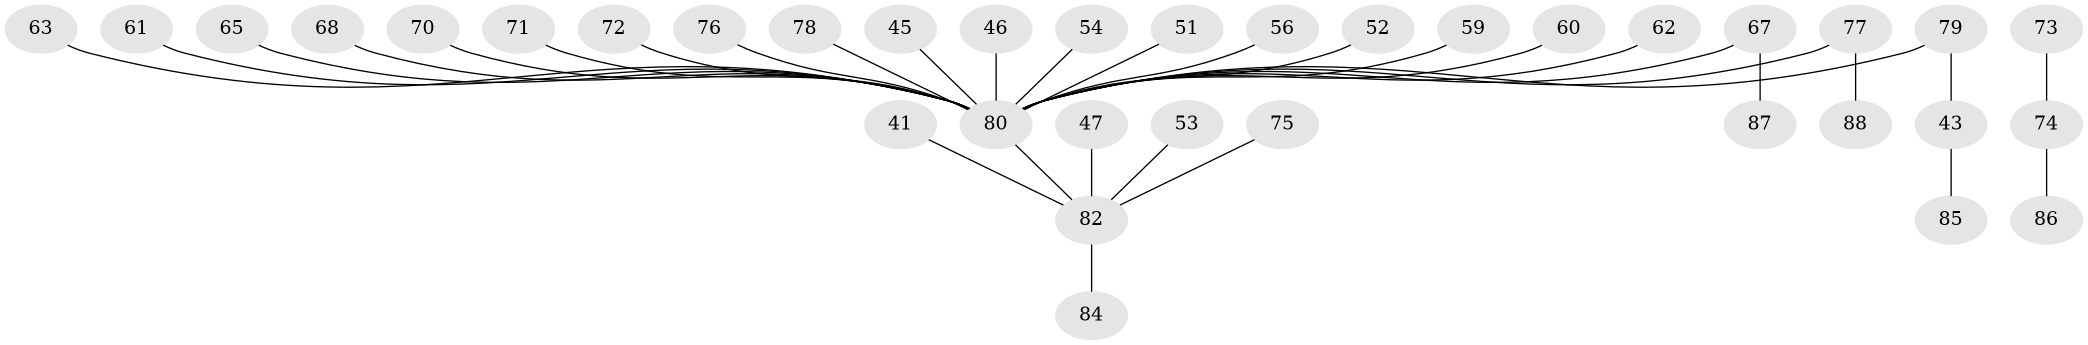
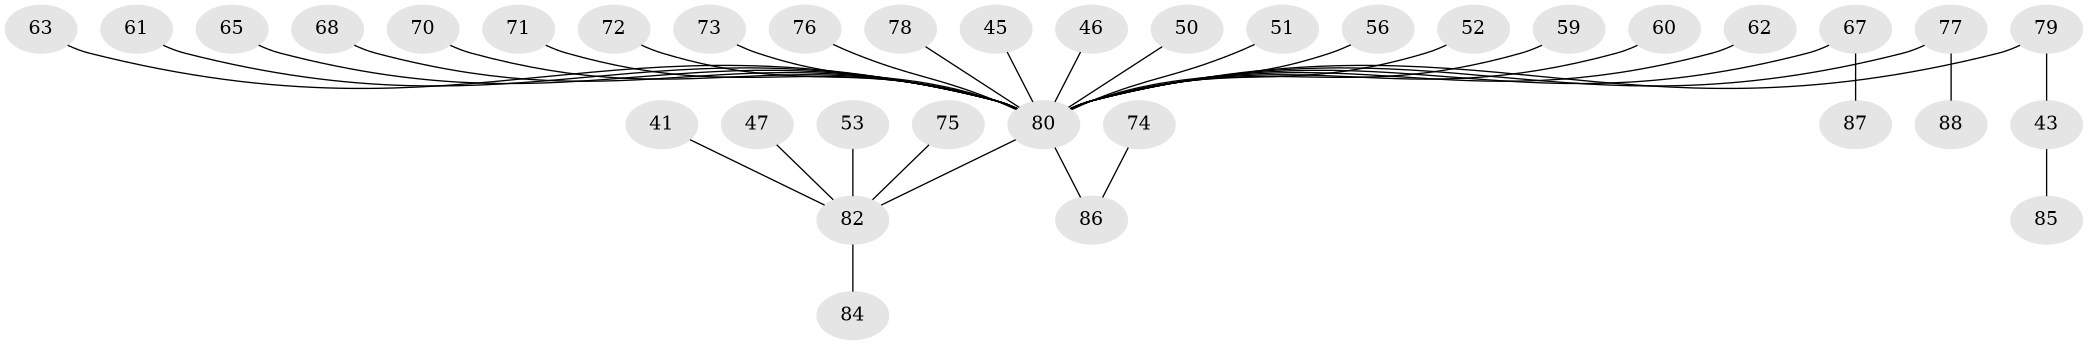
node "54": label "54" -> "50"
edge "73" -- "74": now "73" -- "80"
edge "80" -- "86": added
